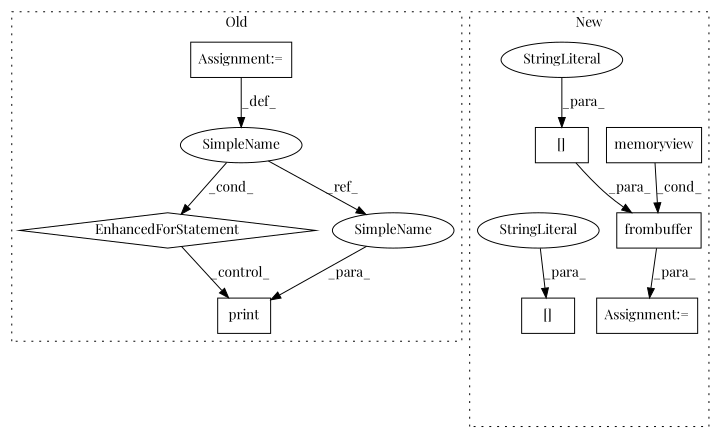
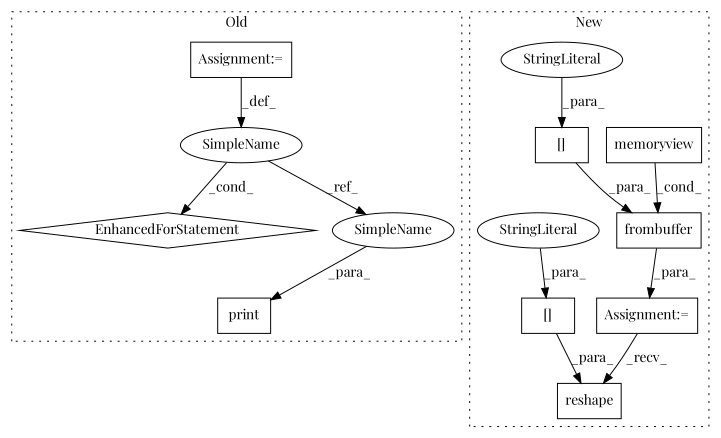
edge "EnhancedForStatement" -> "print": removed, label "_control_"
node "reshape": added
